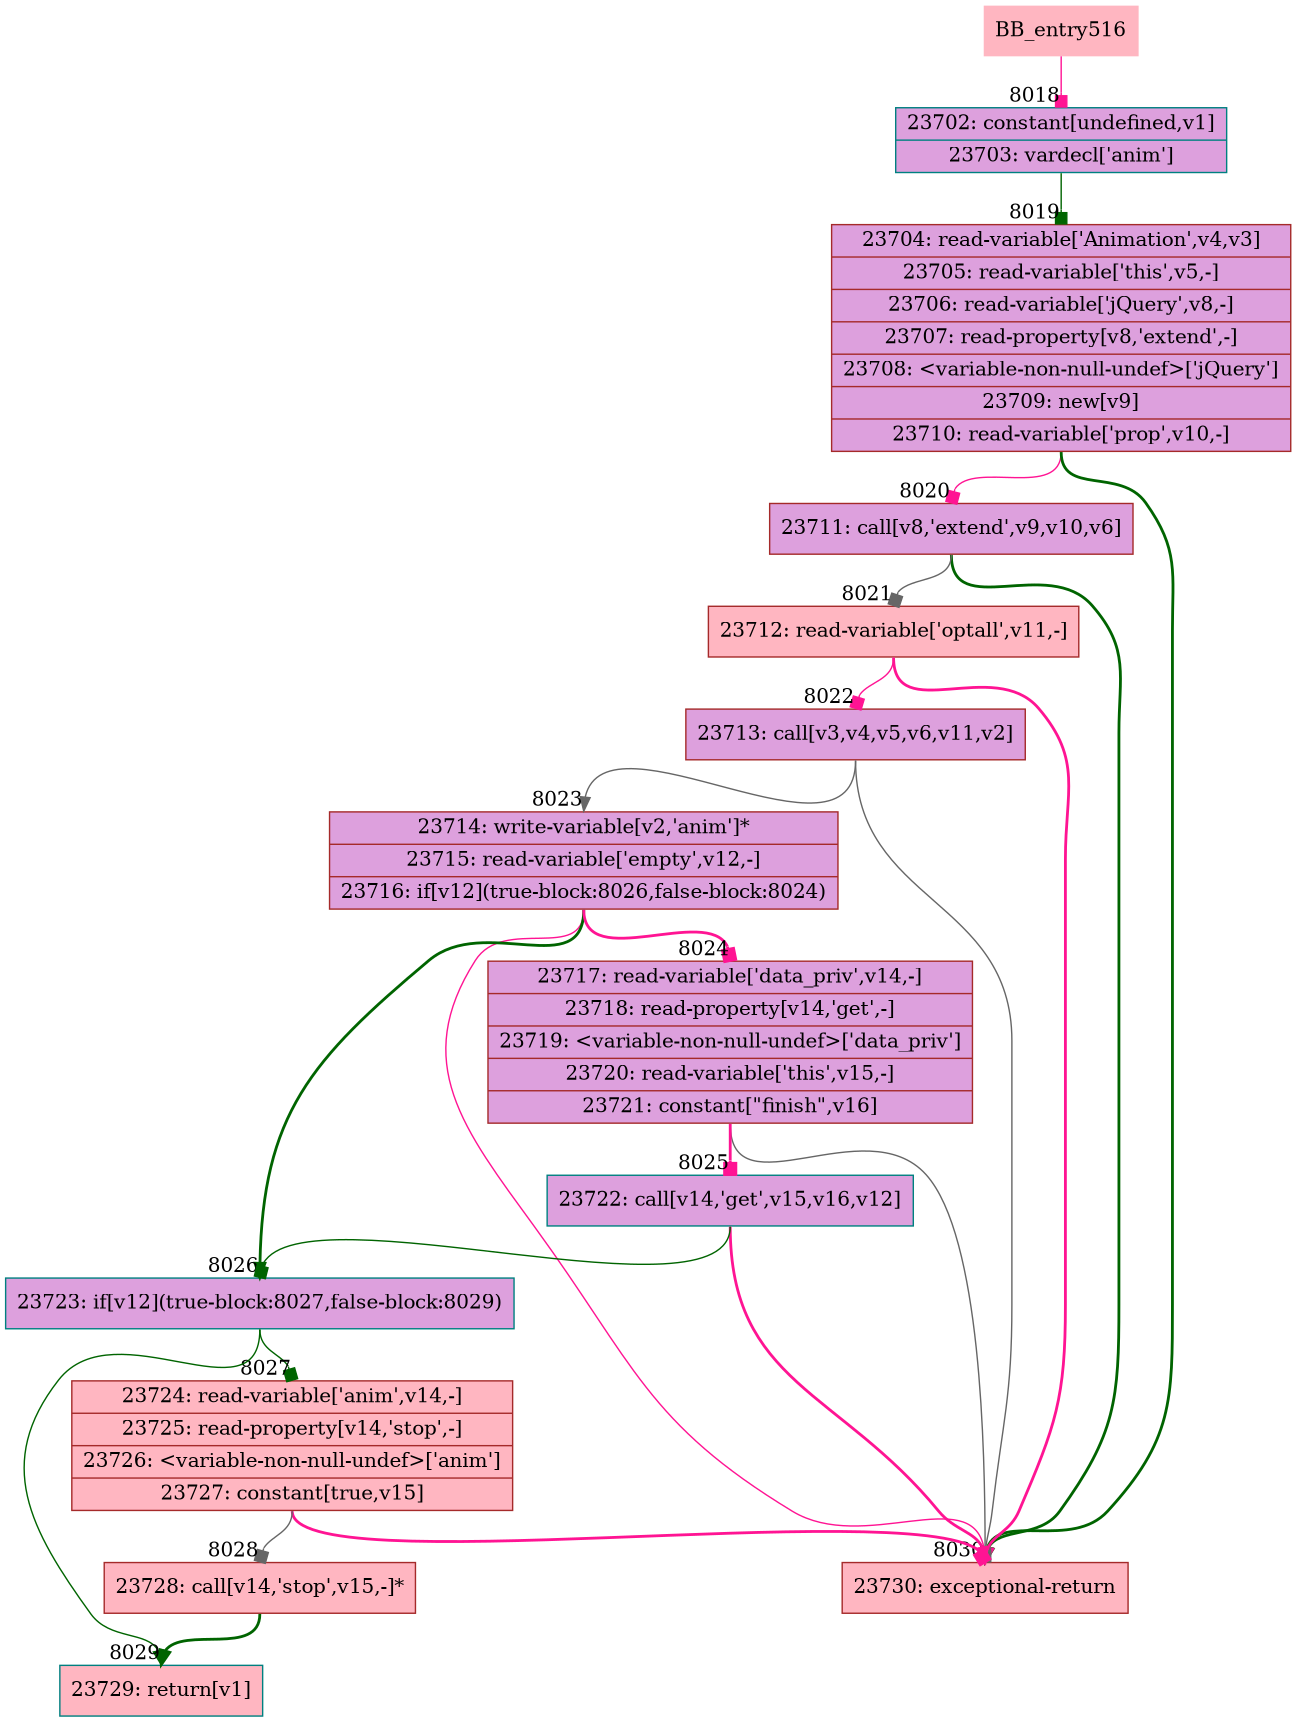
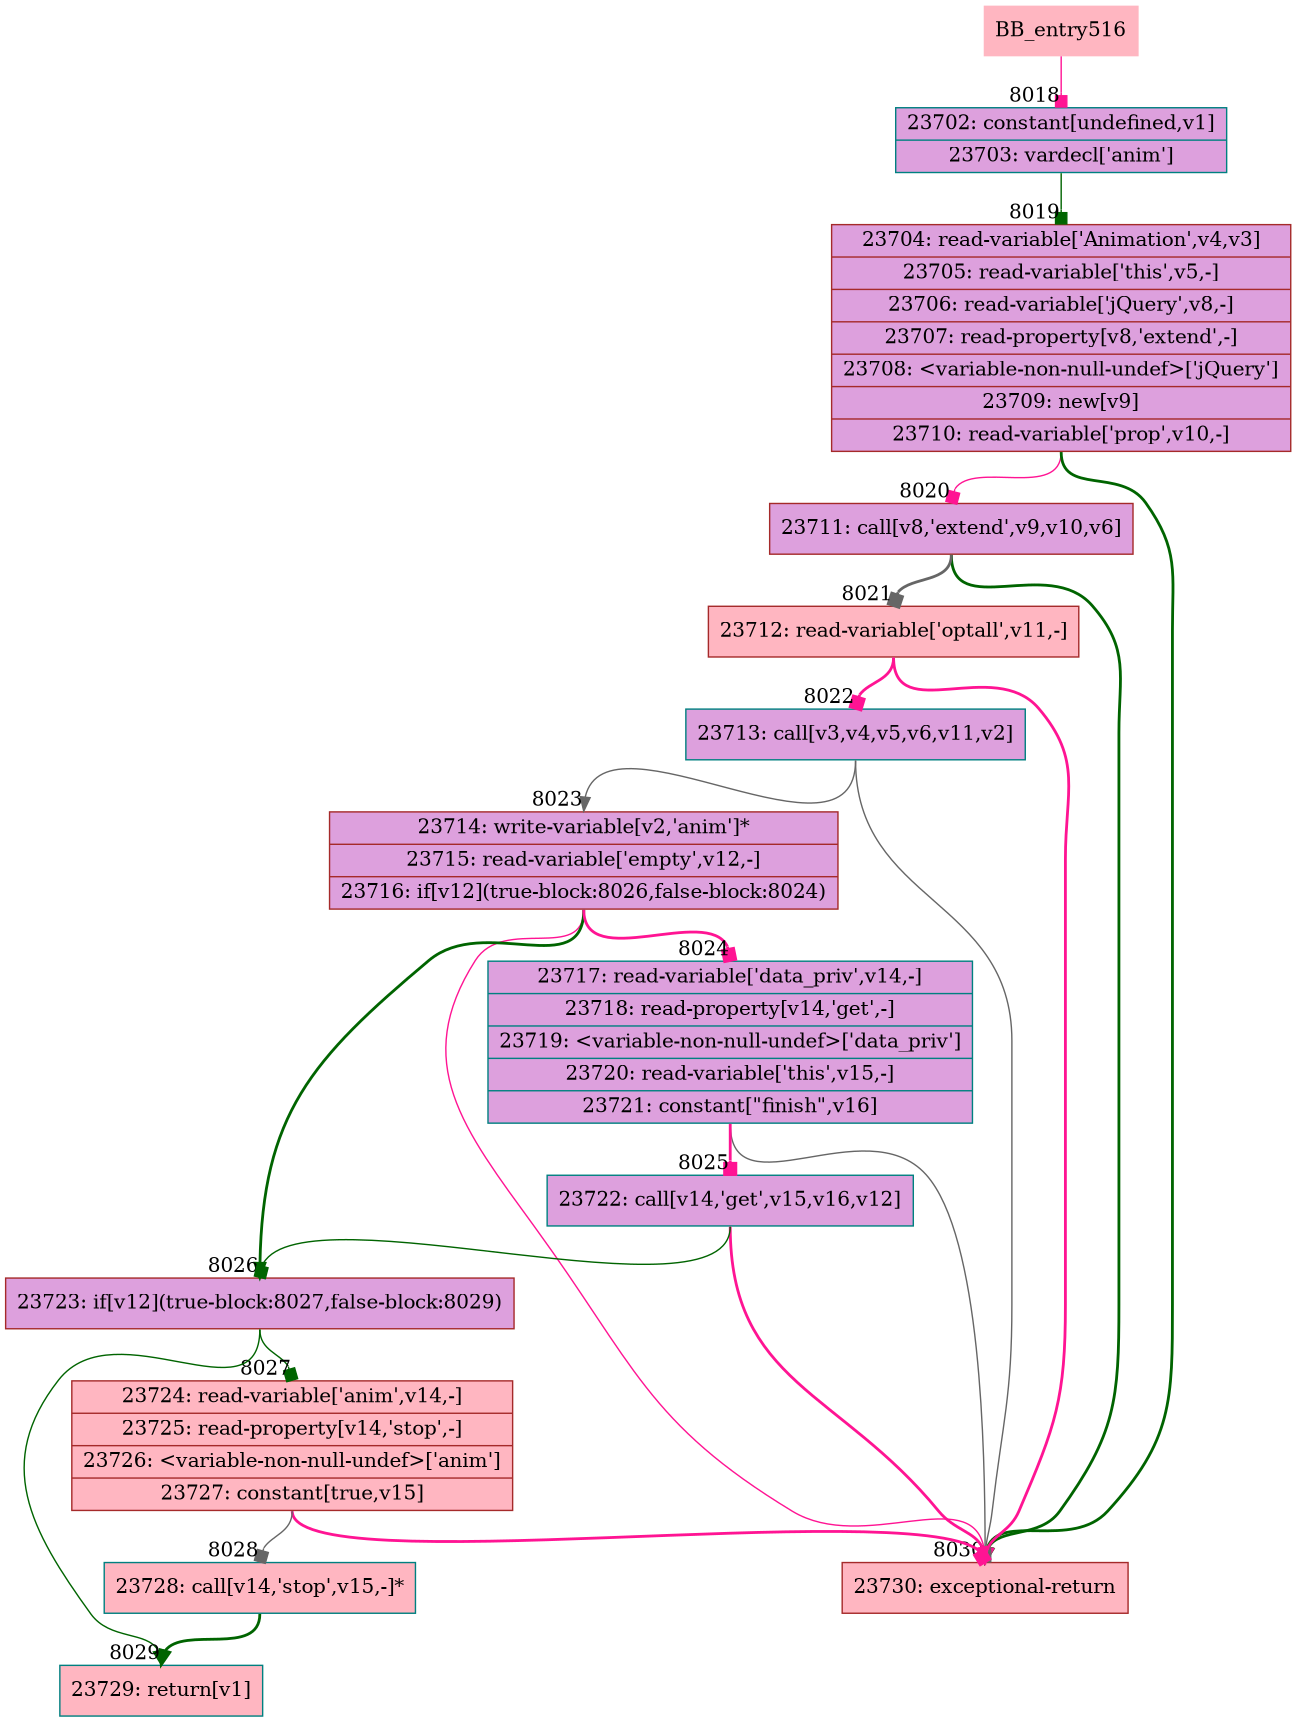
edge "23711: call[v8,'extend',v9,v10,v6]" -> "23712: read-variable['optall',v11,-]": style solid -> bold
edge "23712: read-variable['optall',v11,-]" -> "23713: call[v3,v4,v5,v6,v11,v2]": style solid -> bold
node "23713: call[v3,v4,v5,v6,v11,v2]": color brown -> teal
node "23717: read-variable['data_priv',v14,-]": color brown -> teal
node "23723: if[v12](true-block:8027,false-block:8029)": color teal -> brown
node "23728: call[v14,'stop',v15,-]*": color brown -> teal
